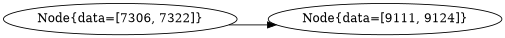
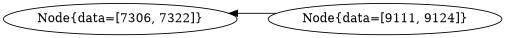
edge "Node{data=[7306, 7322]}" -> "Node{data=[9111, 9124]}": reversed
